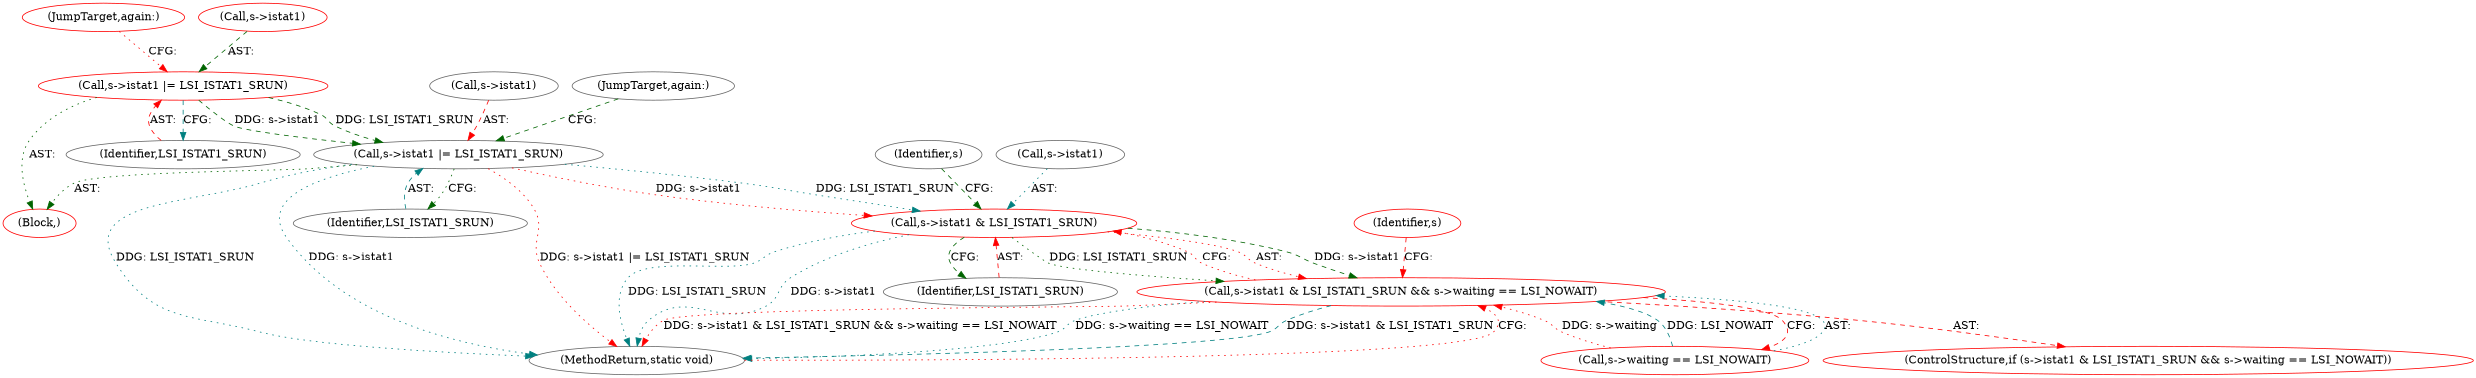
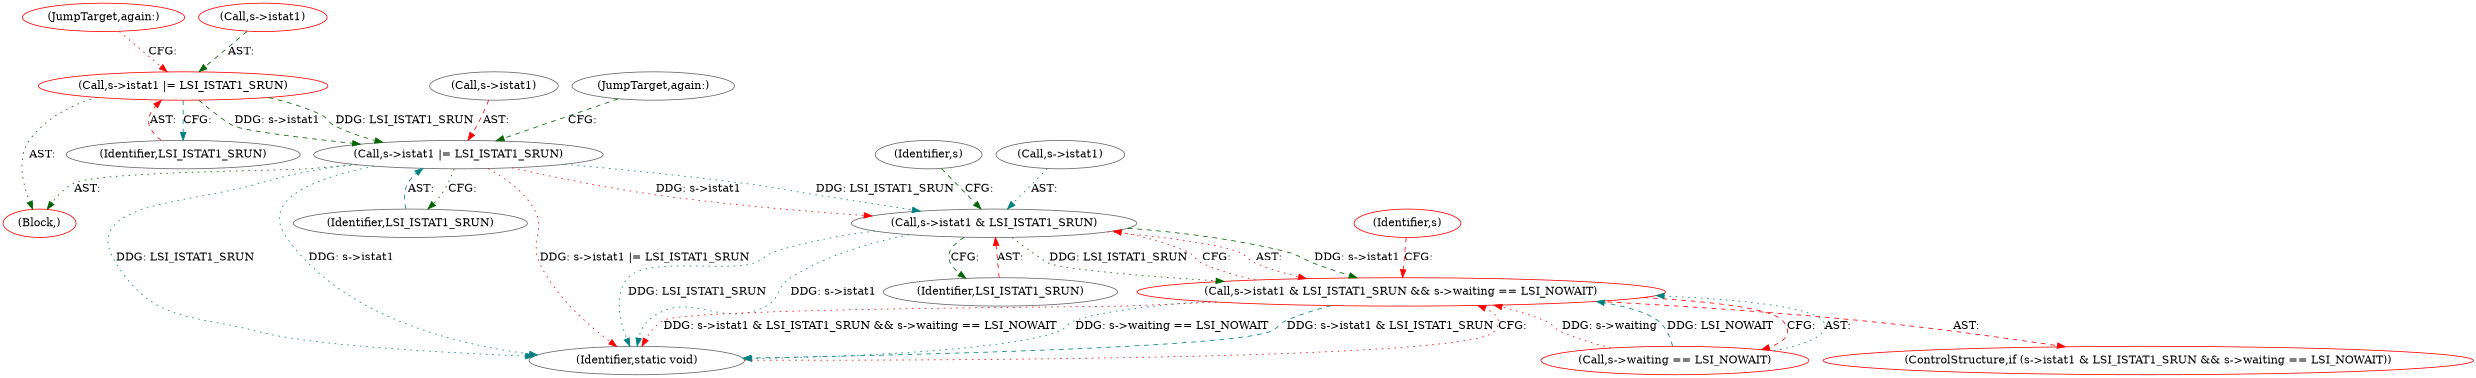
node "(Call,s->istat1 & LSI_ISTAT1_SRUN)": color red -> gray40
node "(MethodReturn,static void)": label "(MethodReturn,static void)" -> "(Identifier,static void)"
